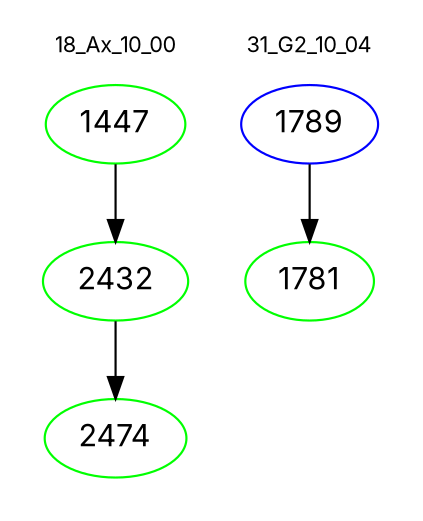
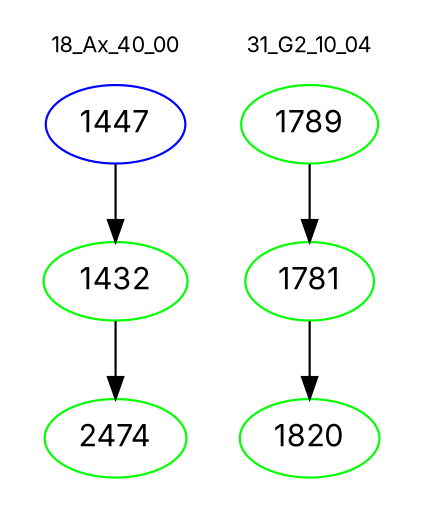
cluster "18_Ax_10_00": label "18_Ax_10_00" -> "18_Ax_40_00"
node "1447": color green -> blue
node "1789": color blue -> green
node "2432": label "2432" -> "1432"
node "1820": added
